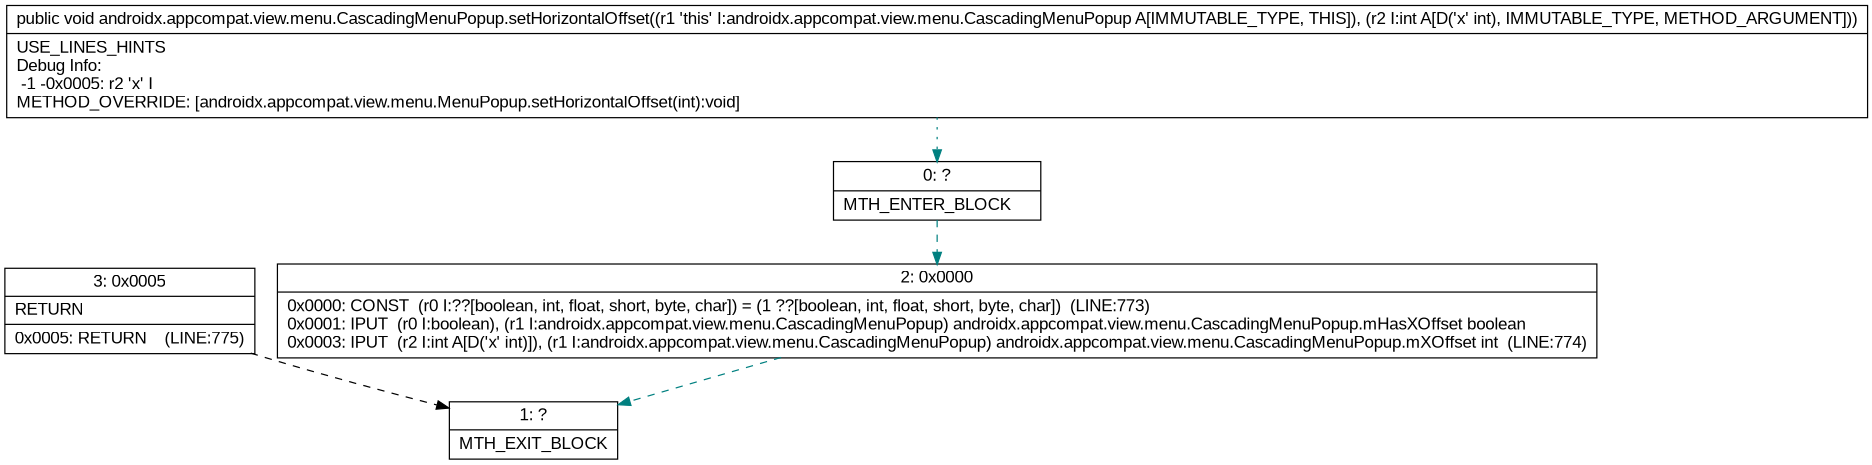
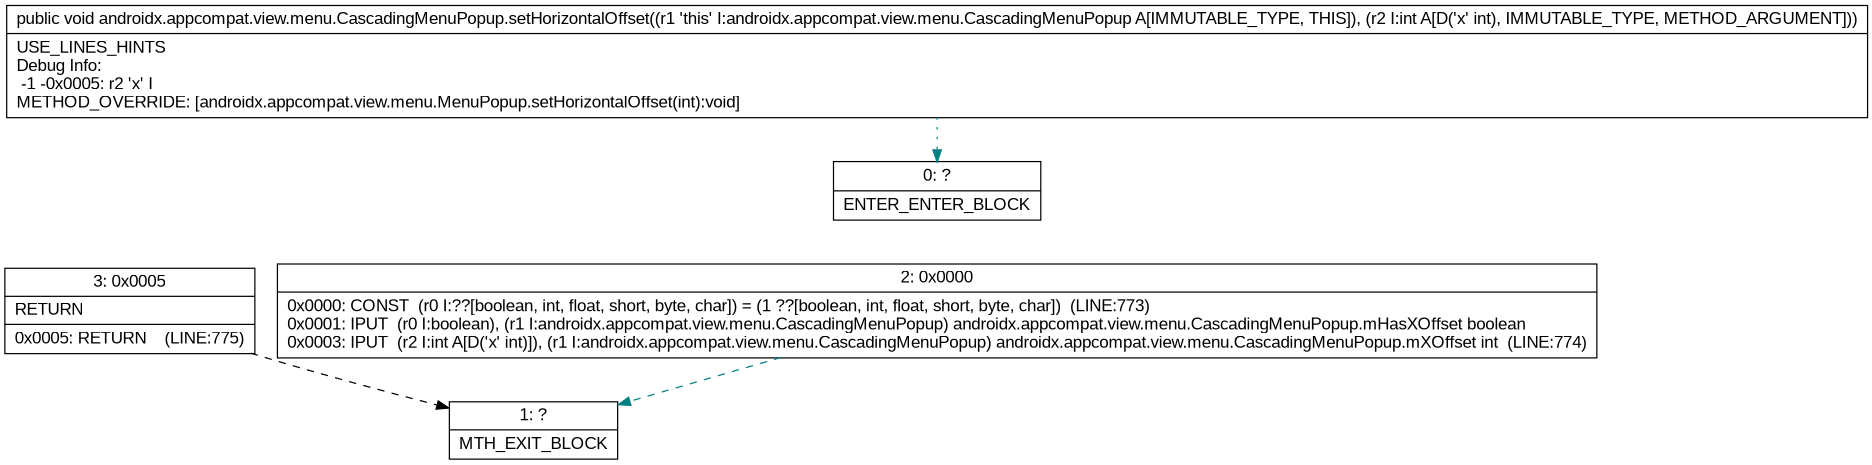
node "0: ?": text "MTH_ENTER_BLOCK" -> "ENTER_ENTER_BLOCK"
edge "0: ?" -> "2: 0x0000": removed
